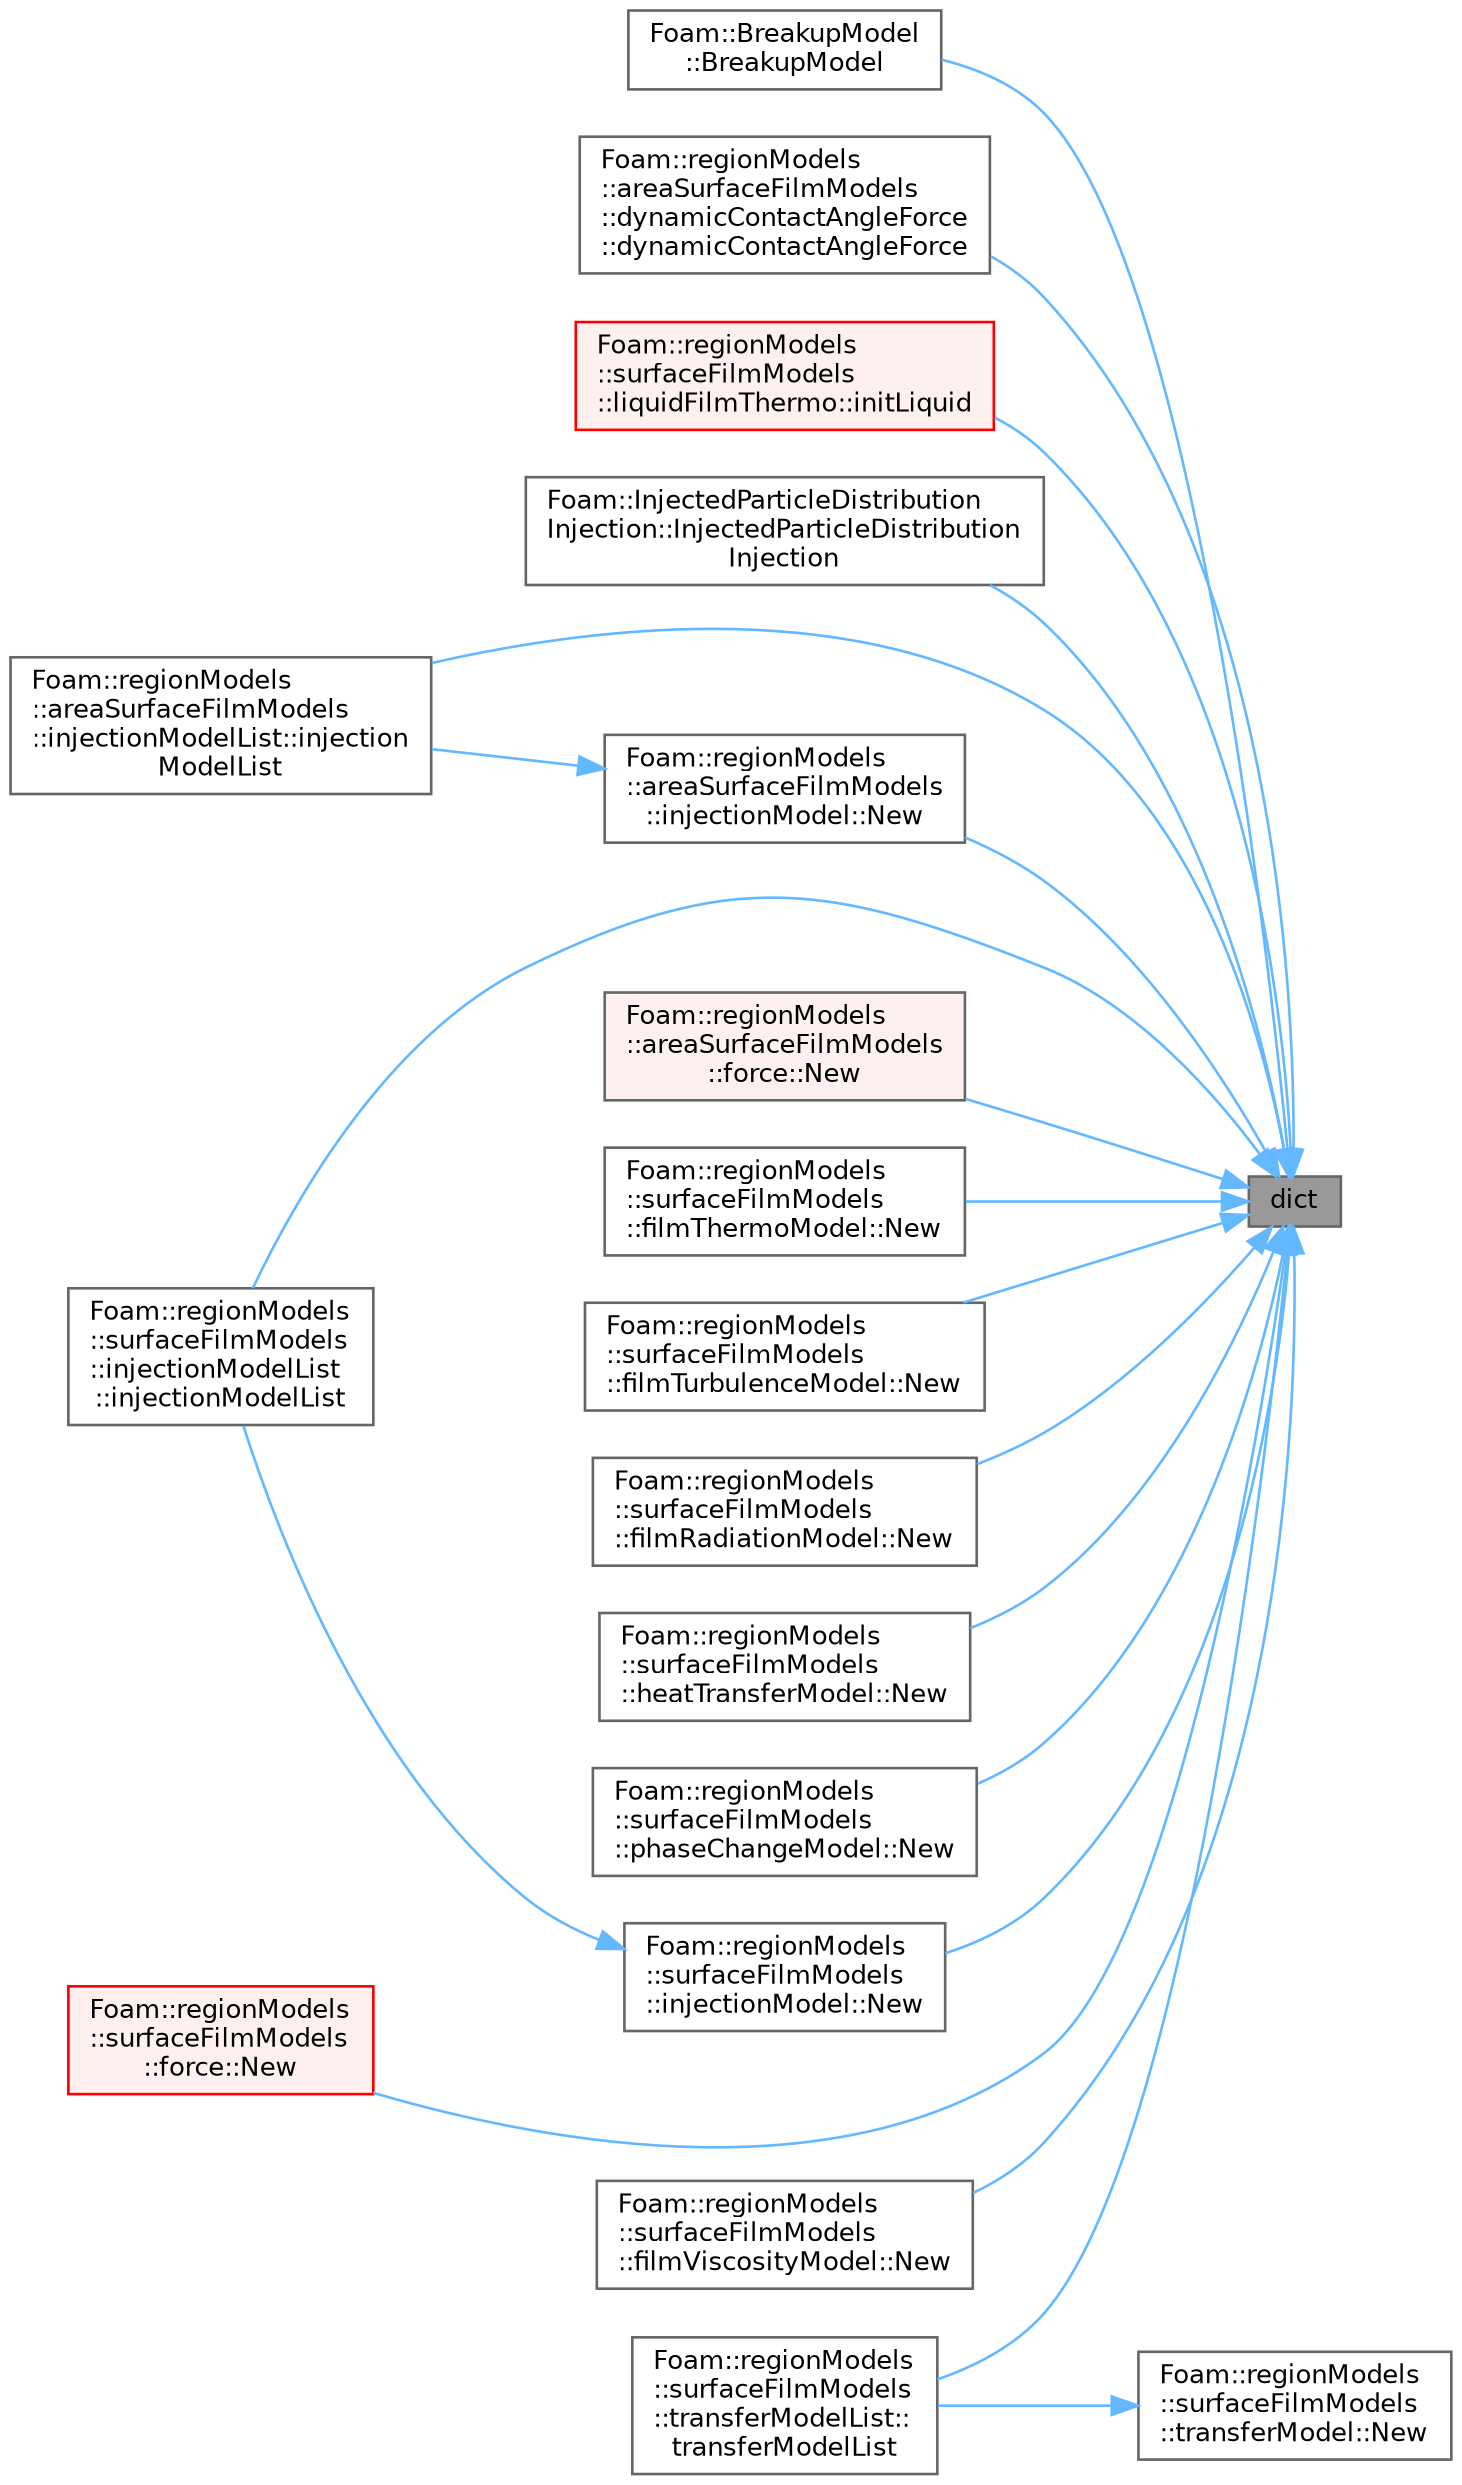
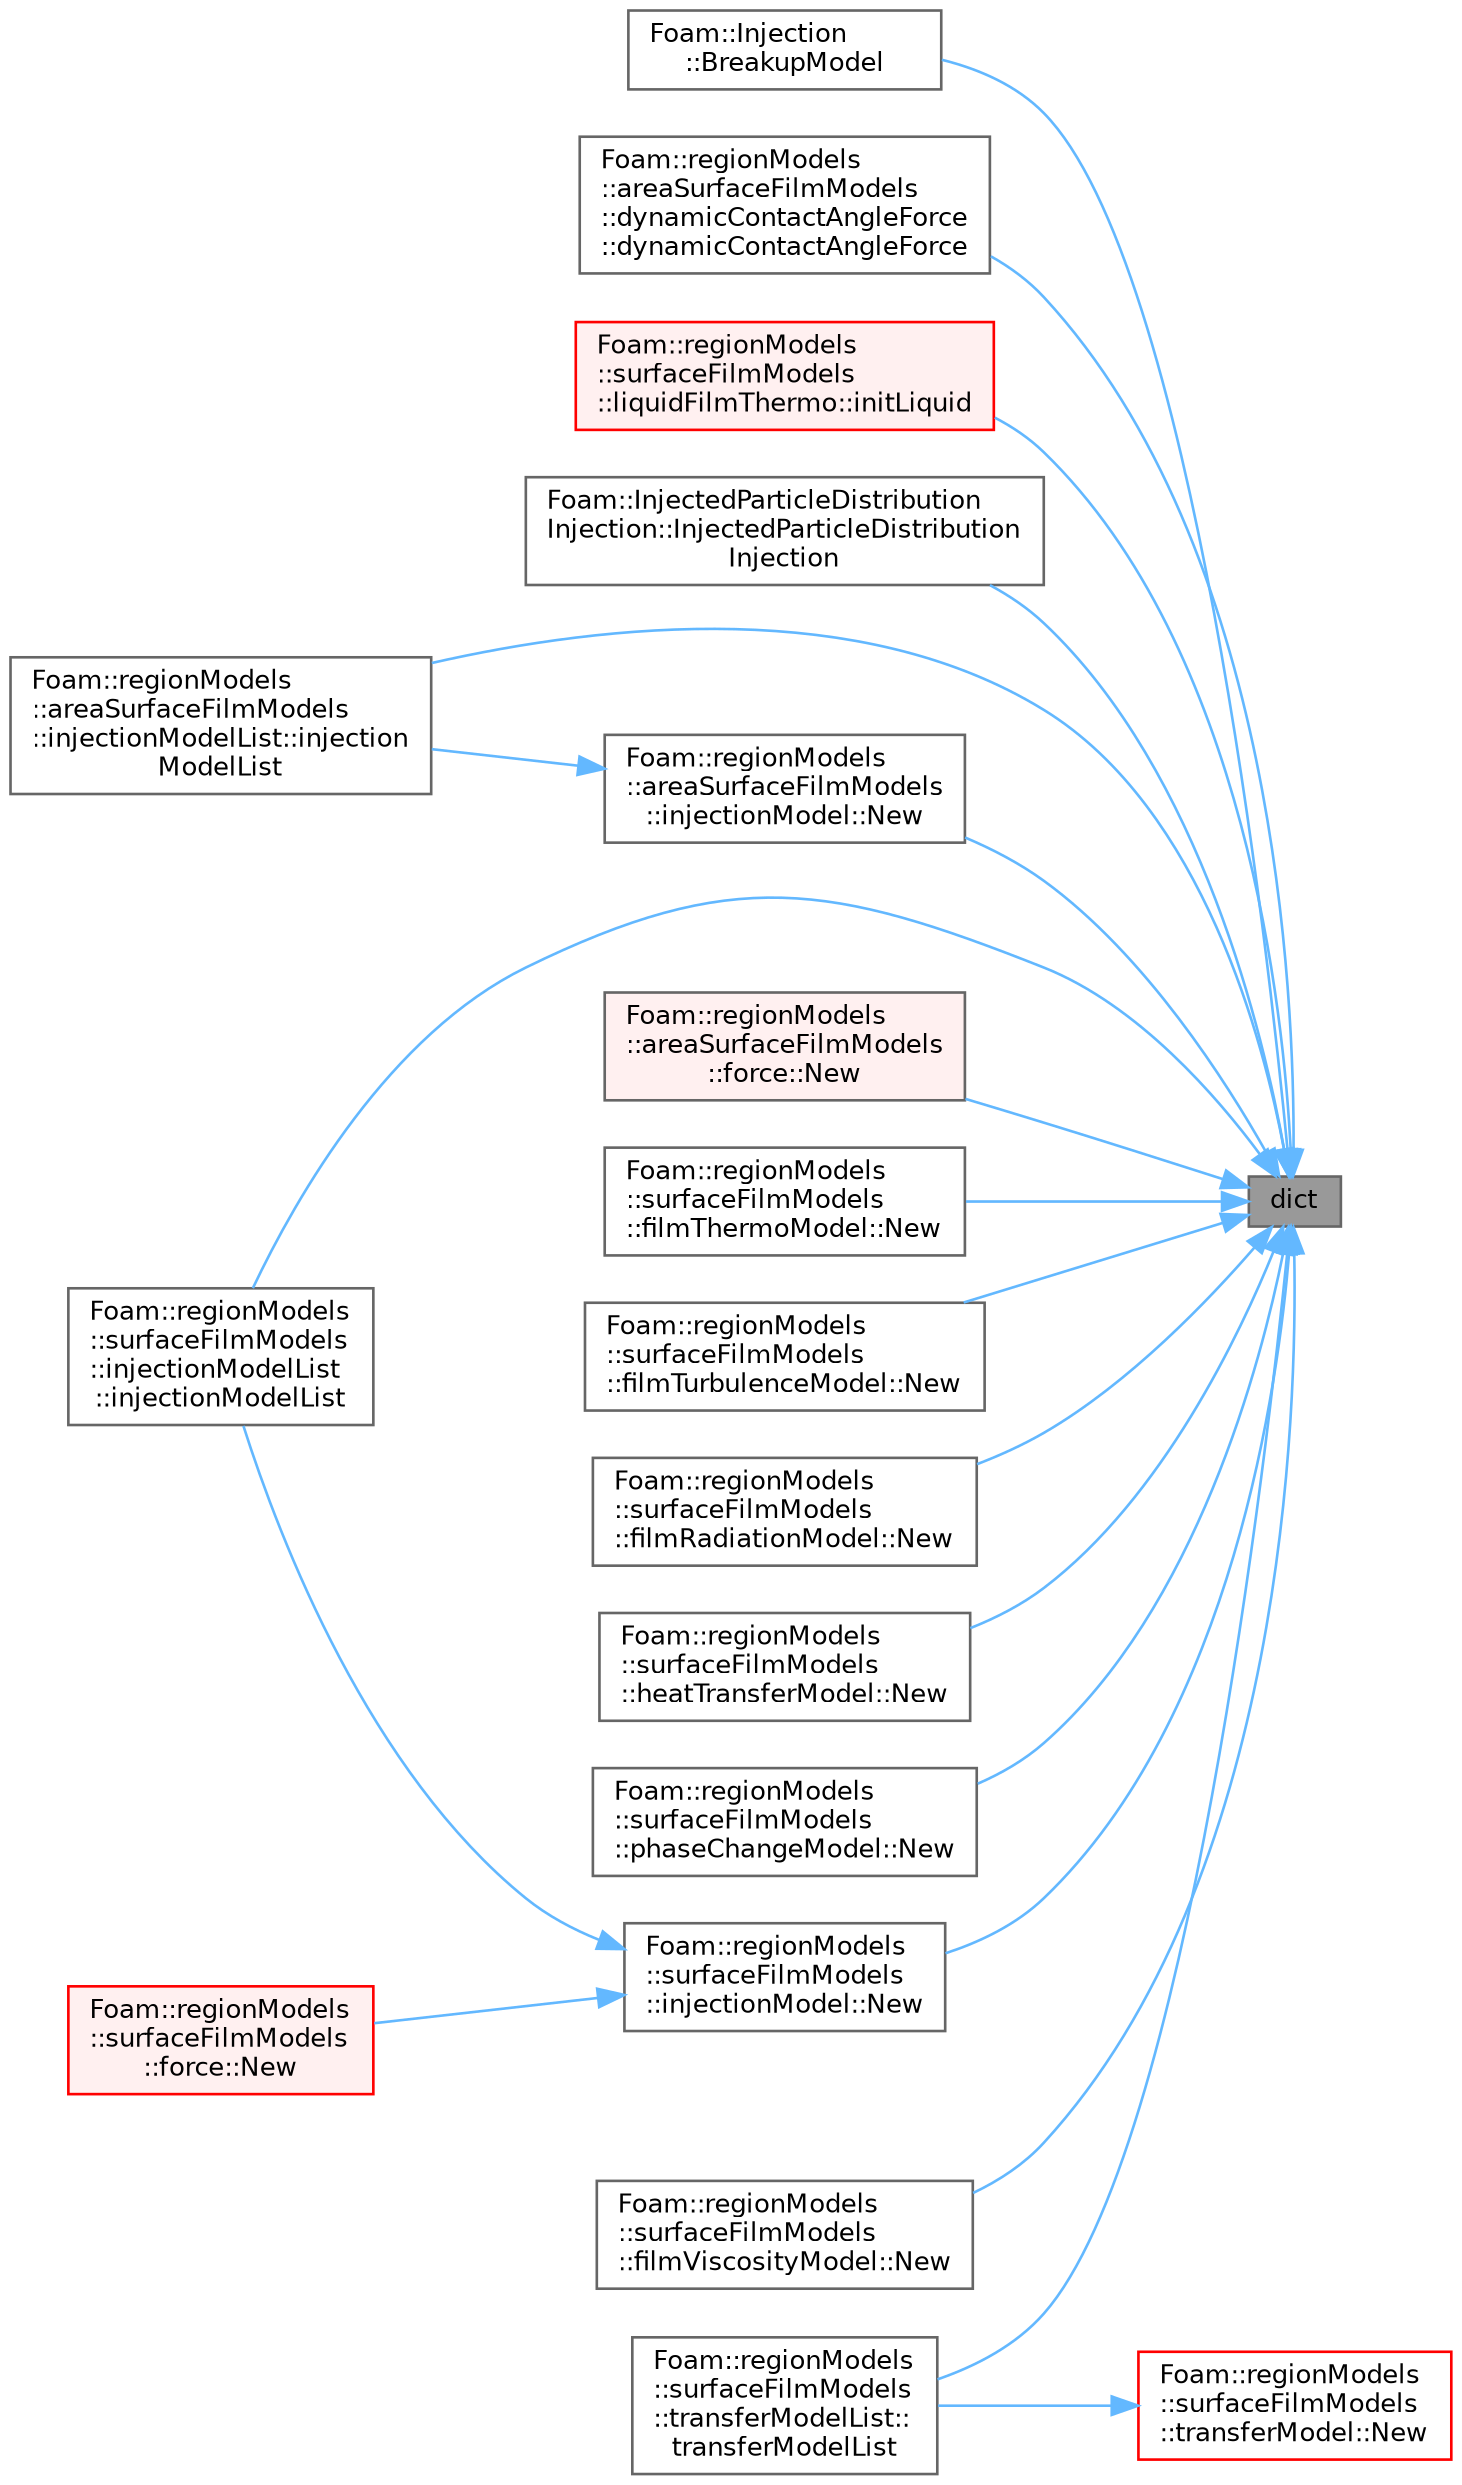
node "Foam::BreakupModel ::BreakupModel": label "Foam::BreakupModel ::BreakupModel" -> "Foam::Injection ::BreakupModel"
edge "Foam::regionModels ::surfaceFilmModels ::force::New" -> "dict": now "Foam::regionModels ::surfaceFilmModels ::force::New" -> "Foam::regionModels ::surfaceFilmModels ::injectionModel::New"
node "Foam::regionModels ::surfaceFilmModels ::transferModel::New": color grey40 -> red
